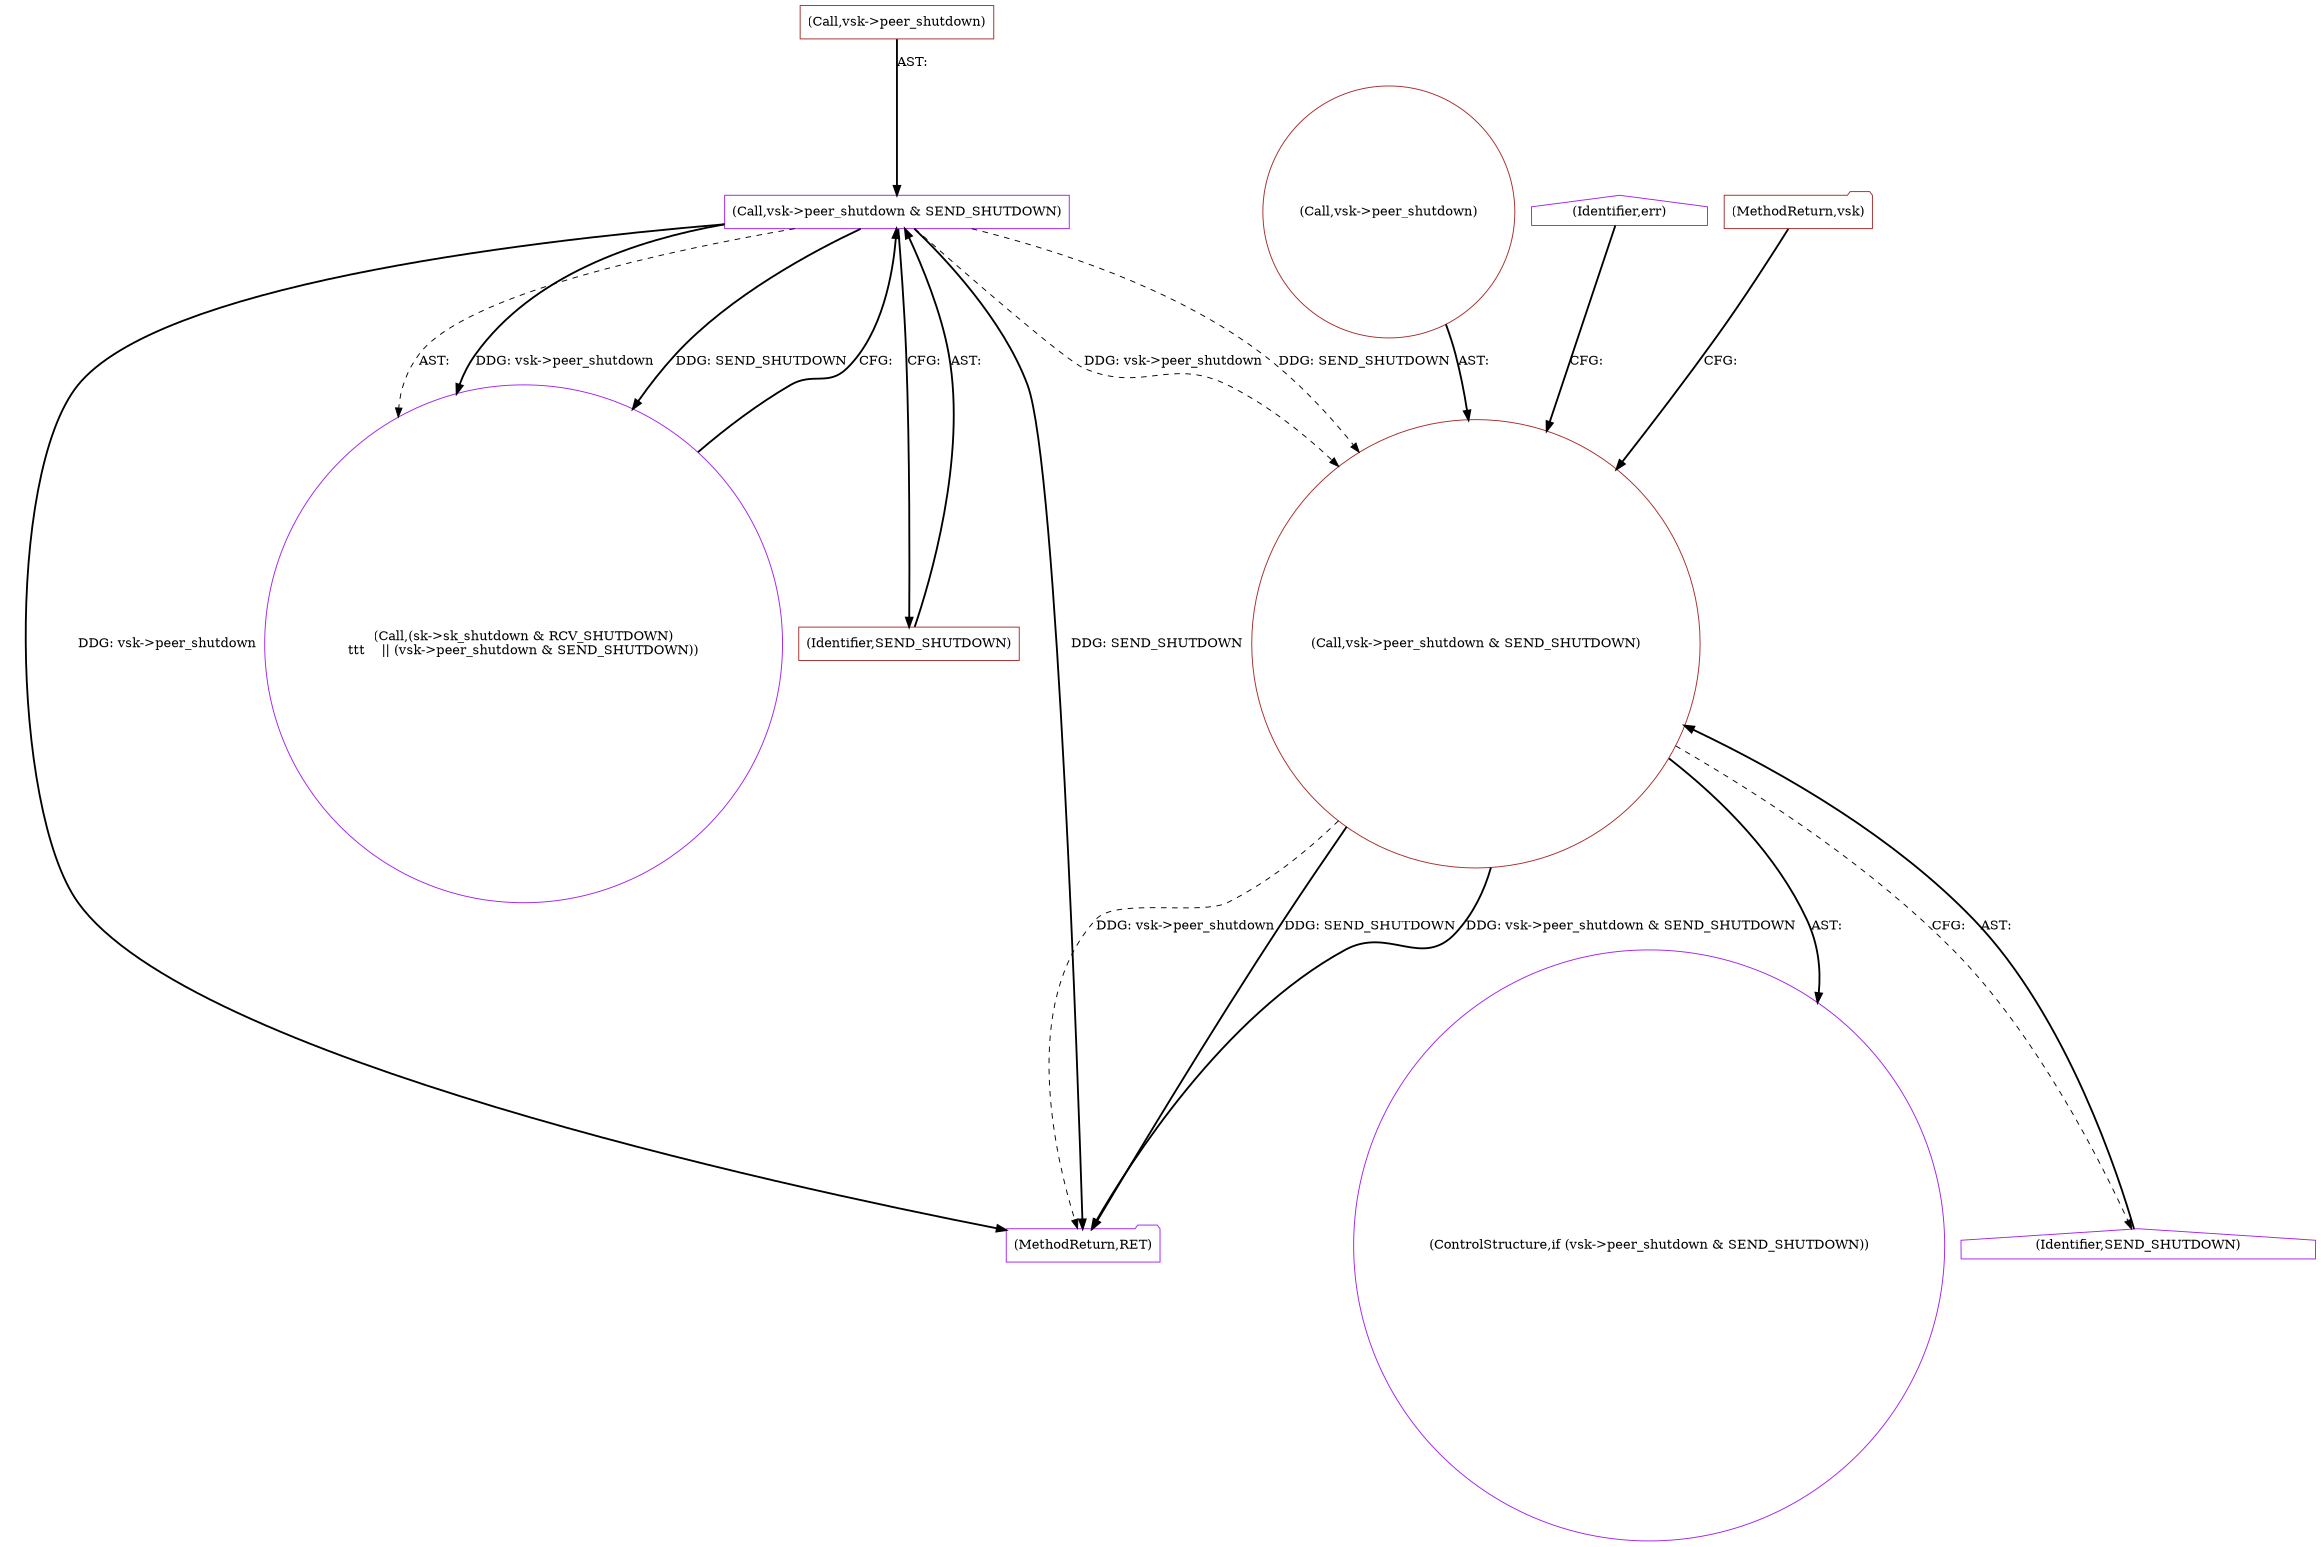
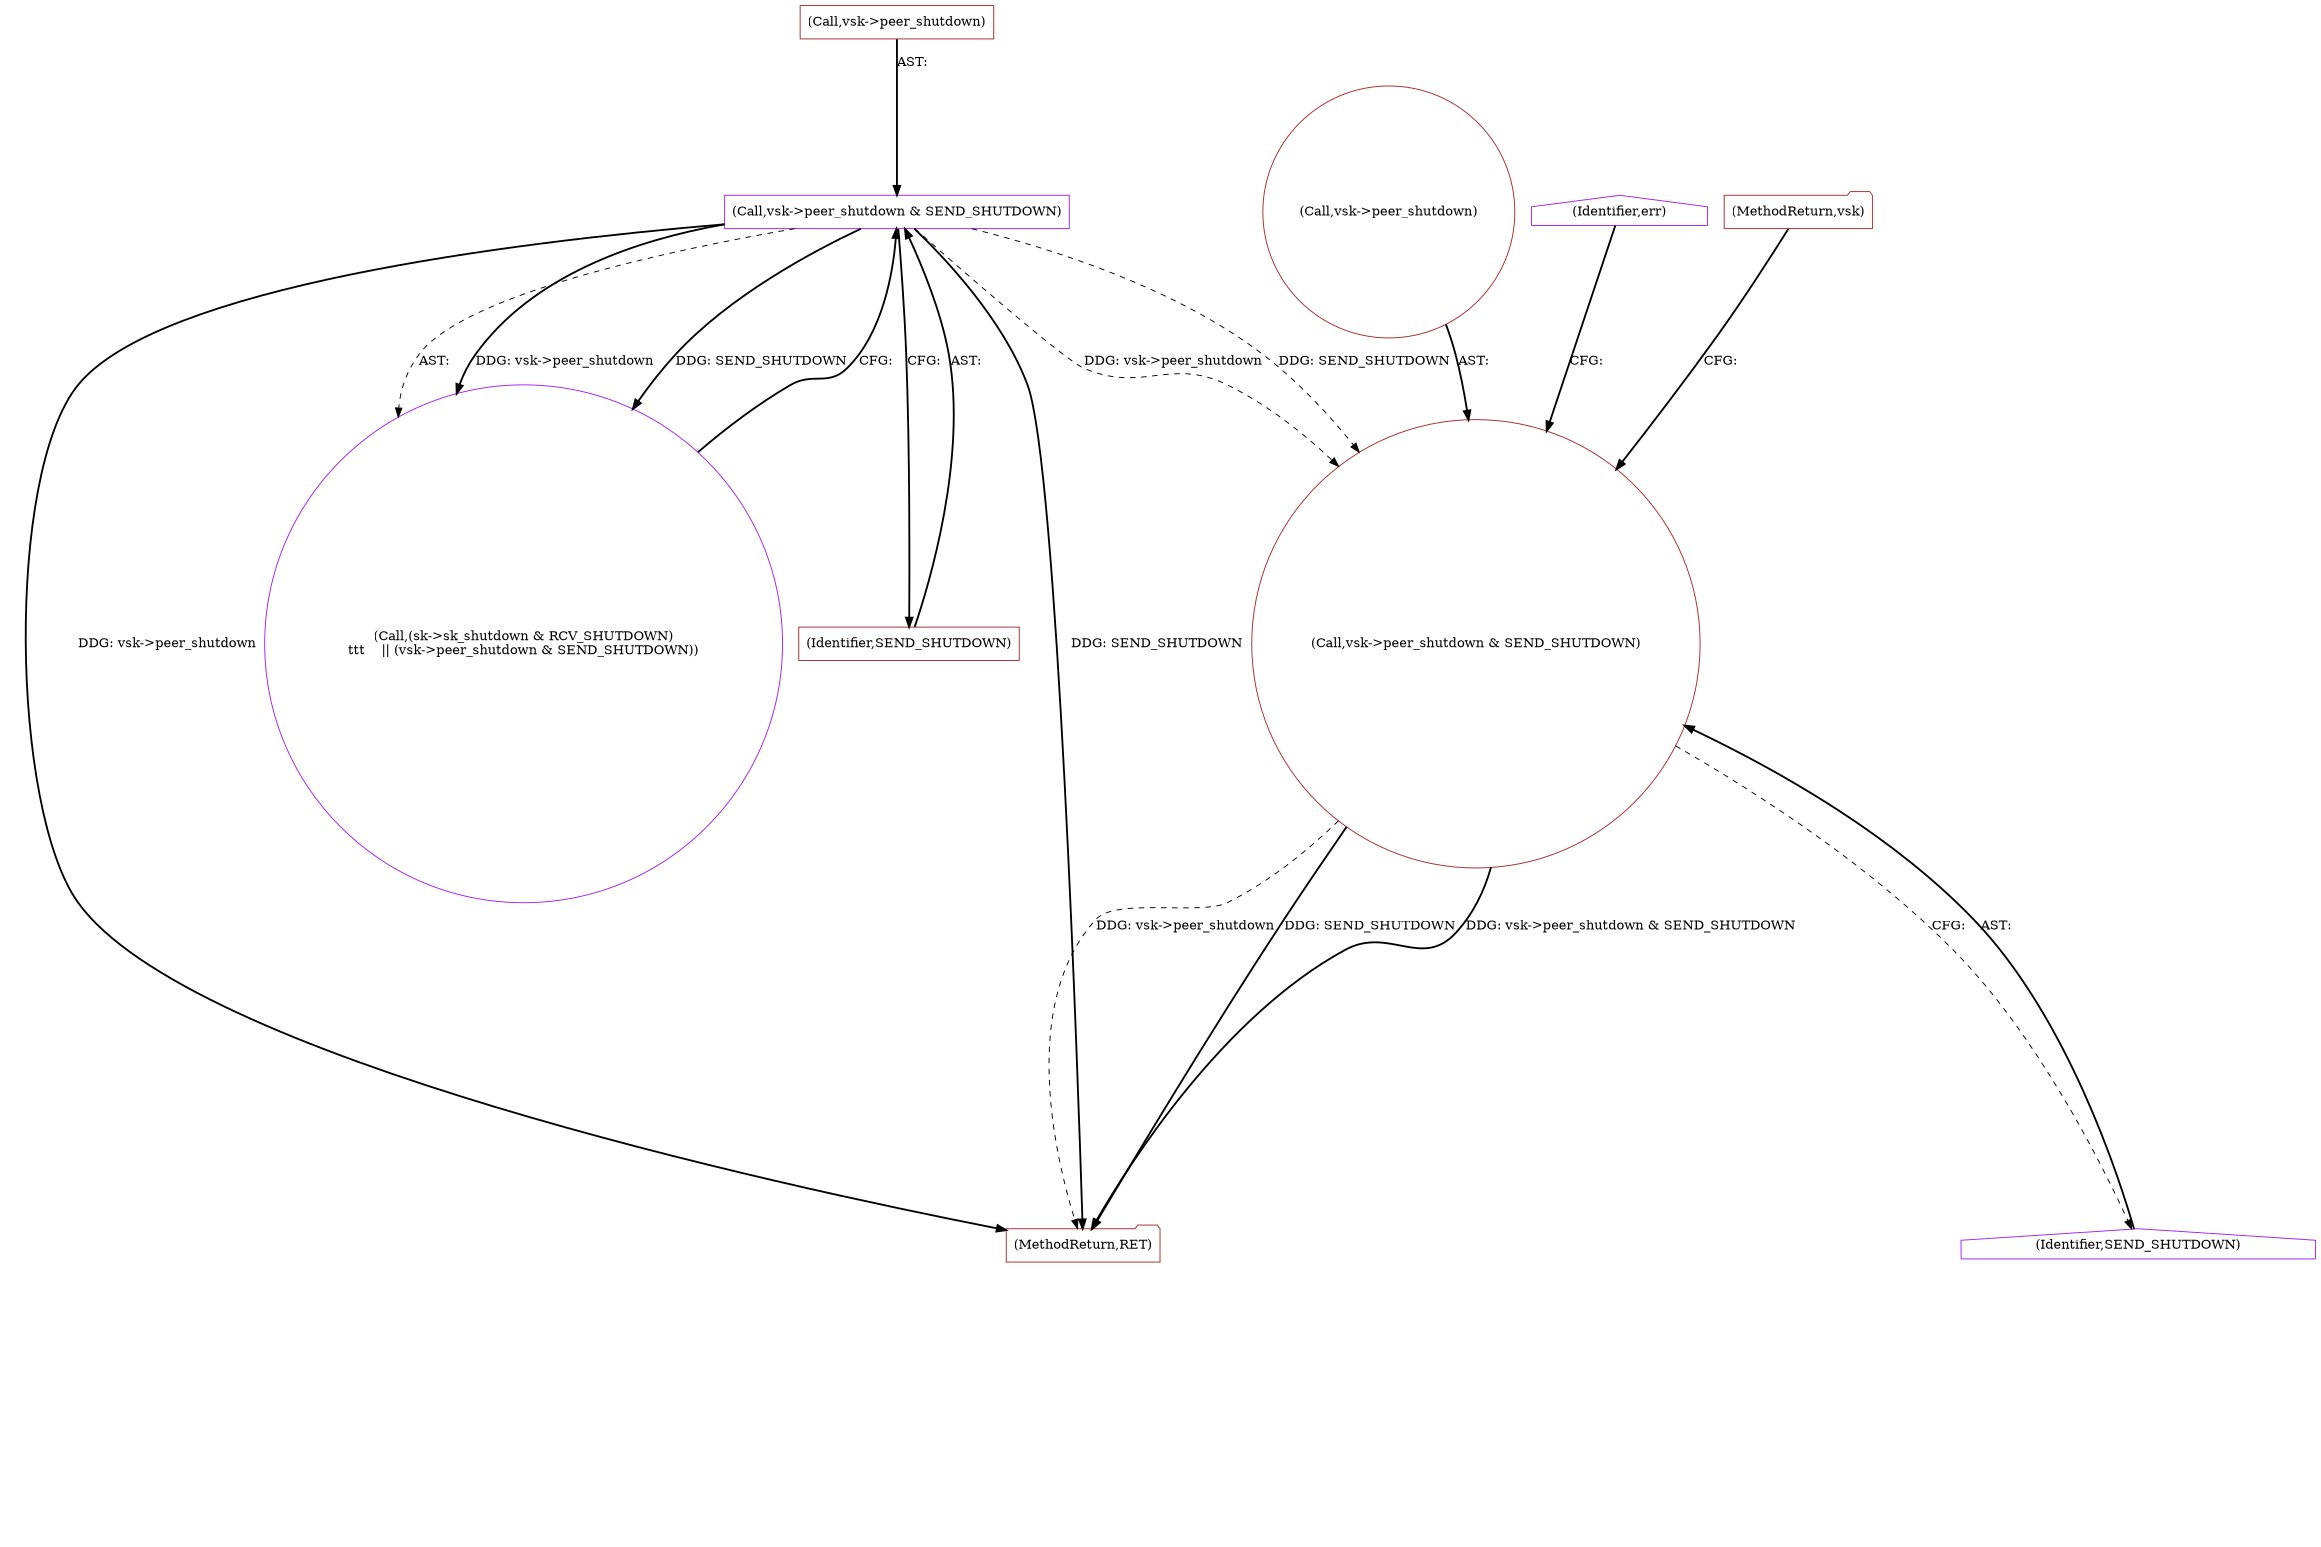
node "(MethodReturn,RET)": color purple -> brown
node "(ControlStructure,if (vsk->peer_shutdown & SEND_SHUTDOWN))": removed
